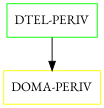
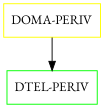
edge "DTEL-PERIV" -> "DOMA-PERIV": reversed
